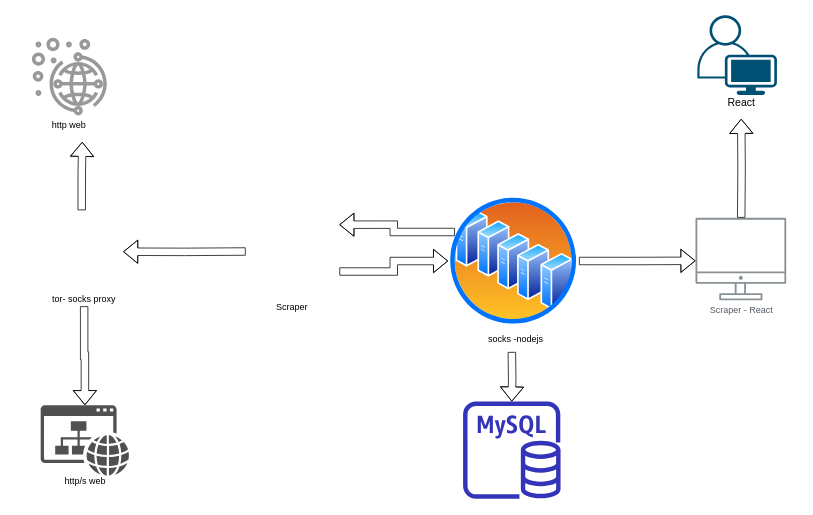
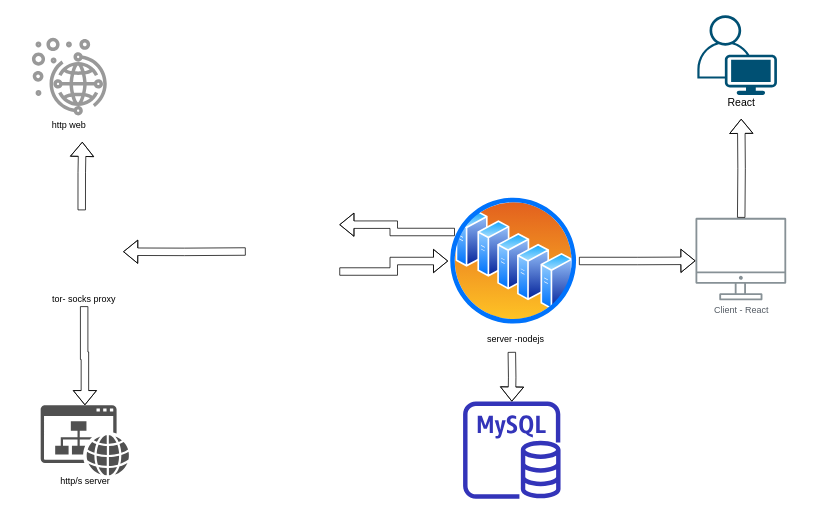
node "Scraper": removed
node "Scraper - React": label "Scraper - React" -> "Client - React"
node "socks -nodejs": label "socks -nodejs" -> "server -nodejs"
node "http/s web": label "http/s web" -> "http/s server"
